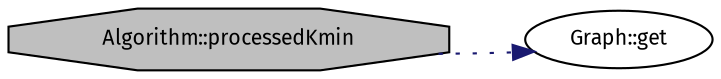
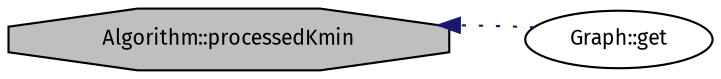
edge "Algorithm::processedKmin" -> "Graph::get": reversed
